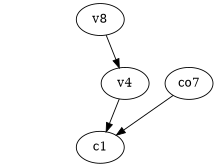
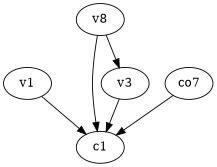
edge "v8" -> "c1": added
node "v1": added
node "v4": label "v4" -> "v3"
